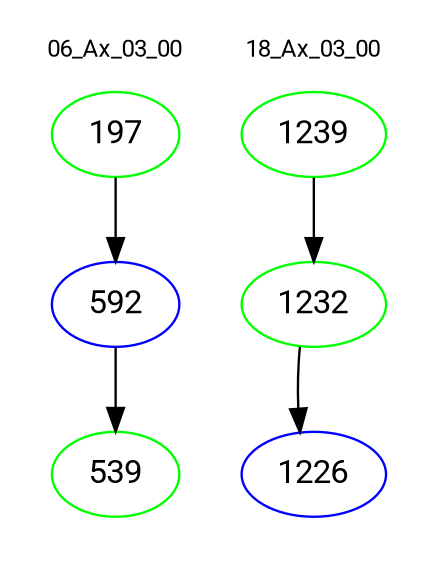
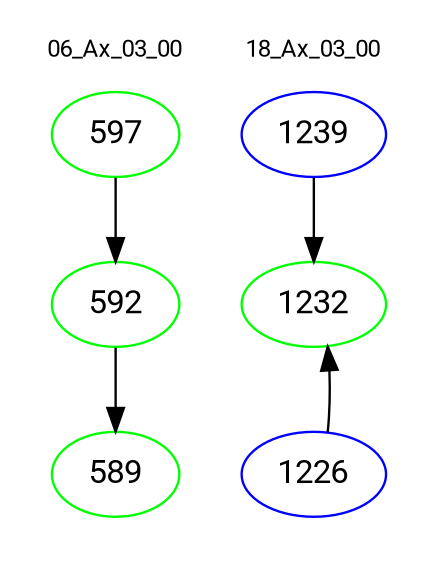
node "197": label "197" -> "597"
node "1239": color green -> blue
node "592": color blue -> green
edge "1232" -> "1226": reversed
node "539": label "539" -> "589"
